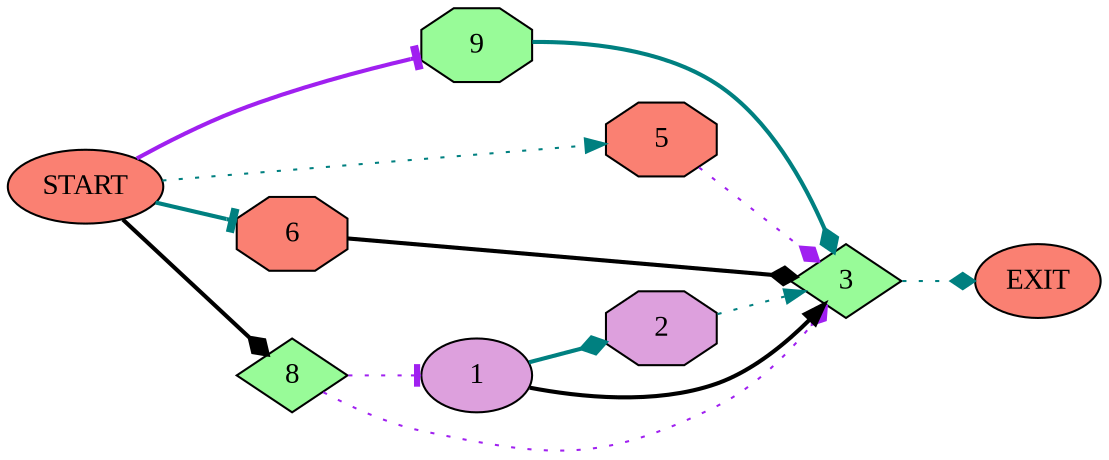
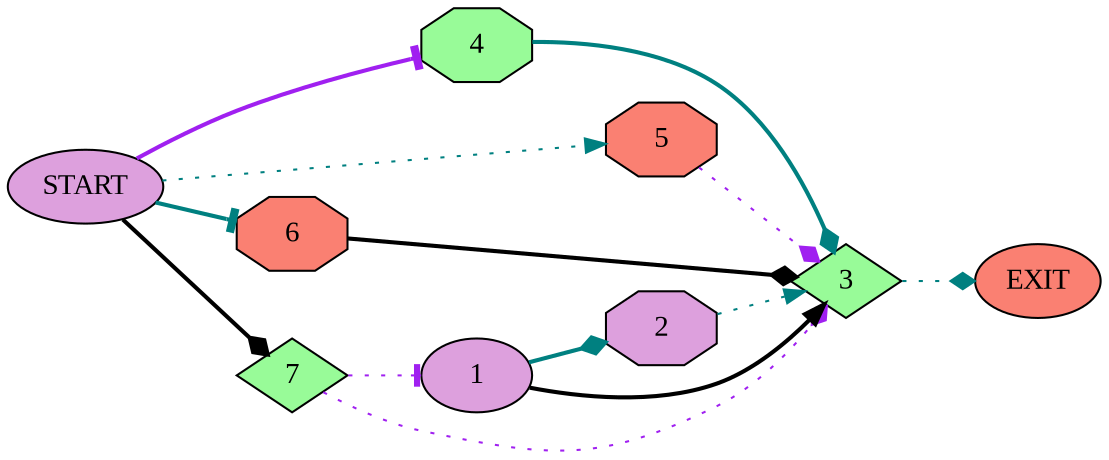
node "9": label "9" -> "4"
node "START": fillcolor salmon -> plum
node "8": label "8" -> "7"
